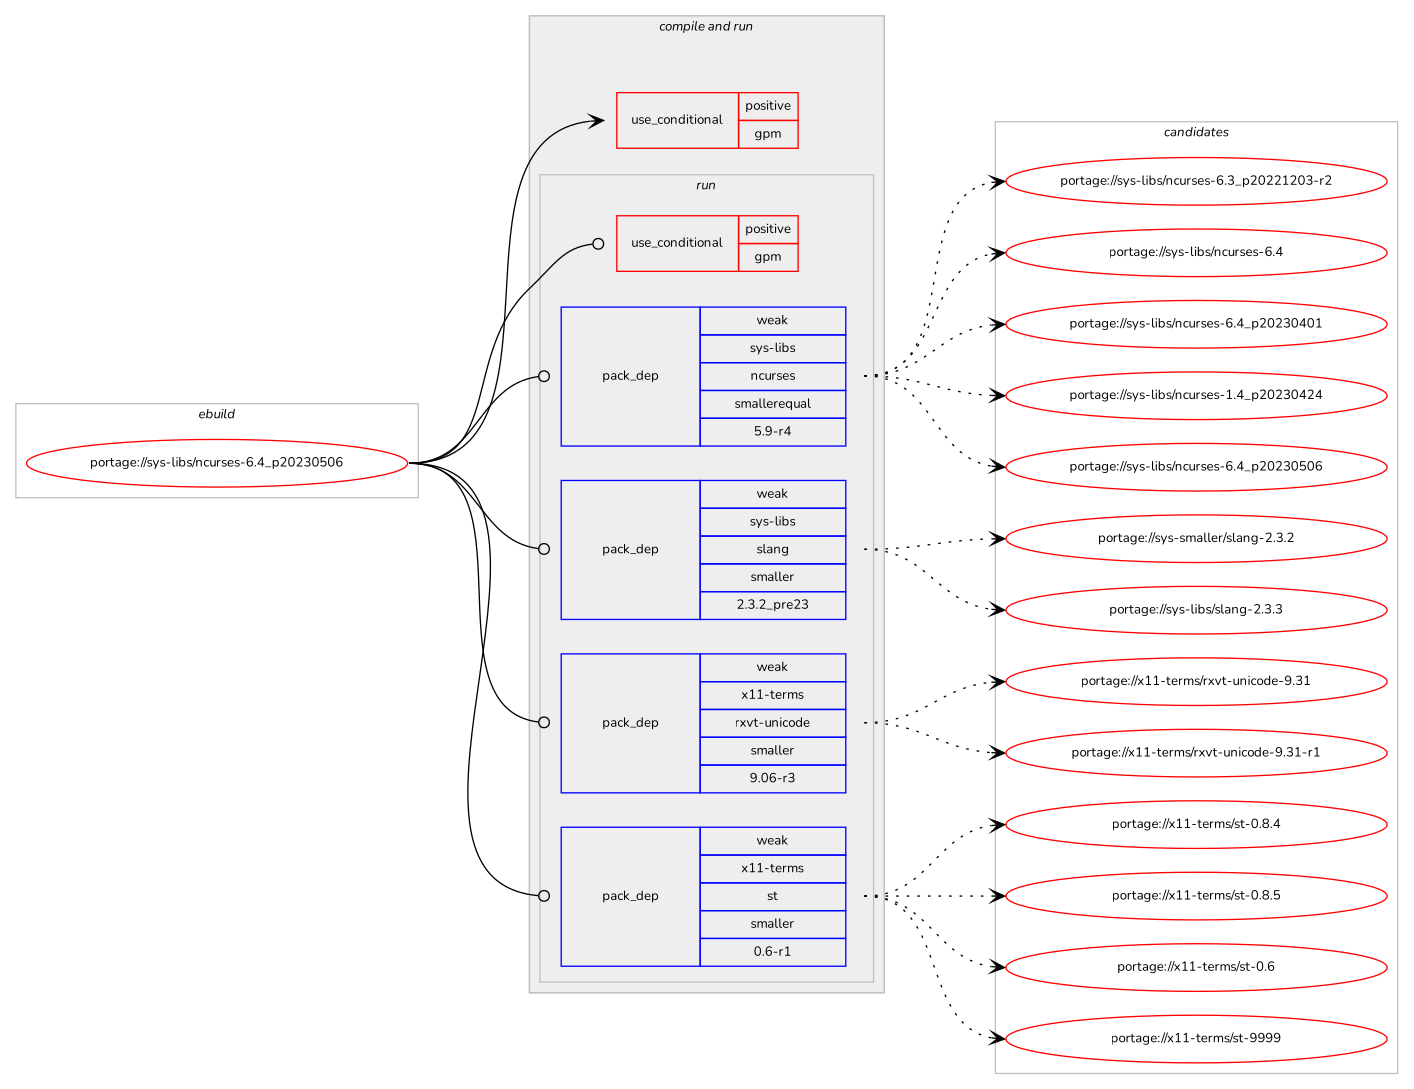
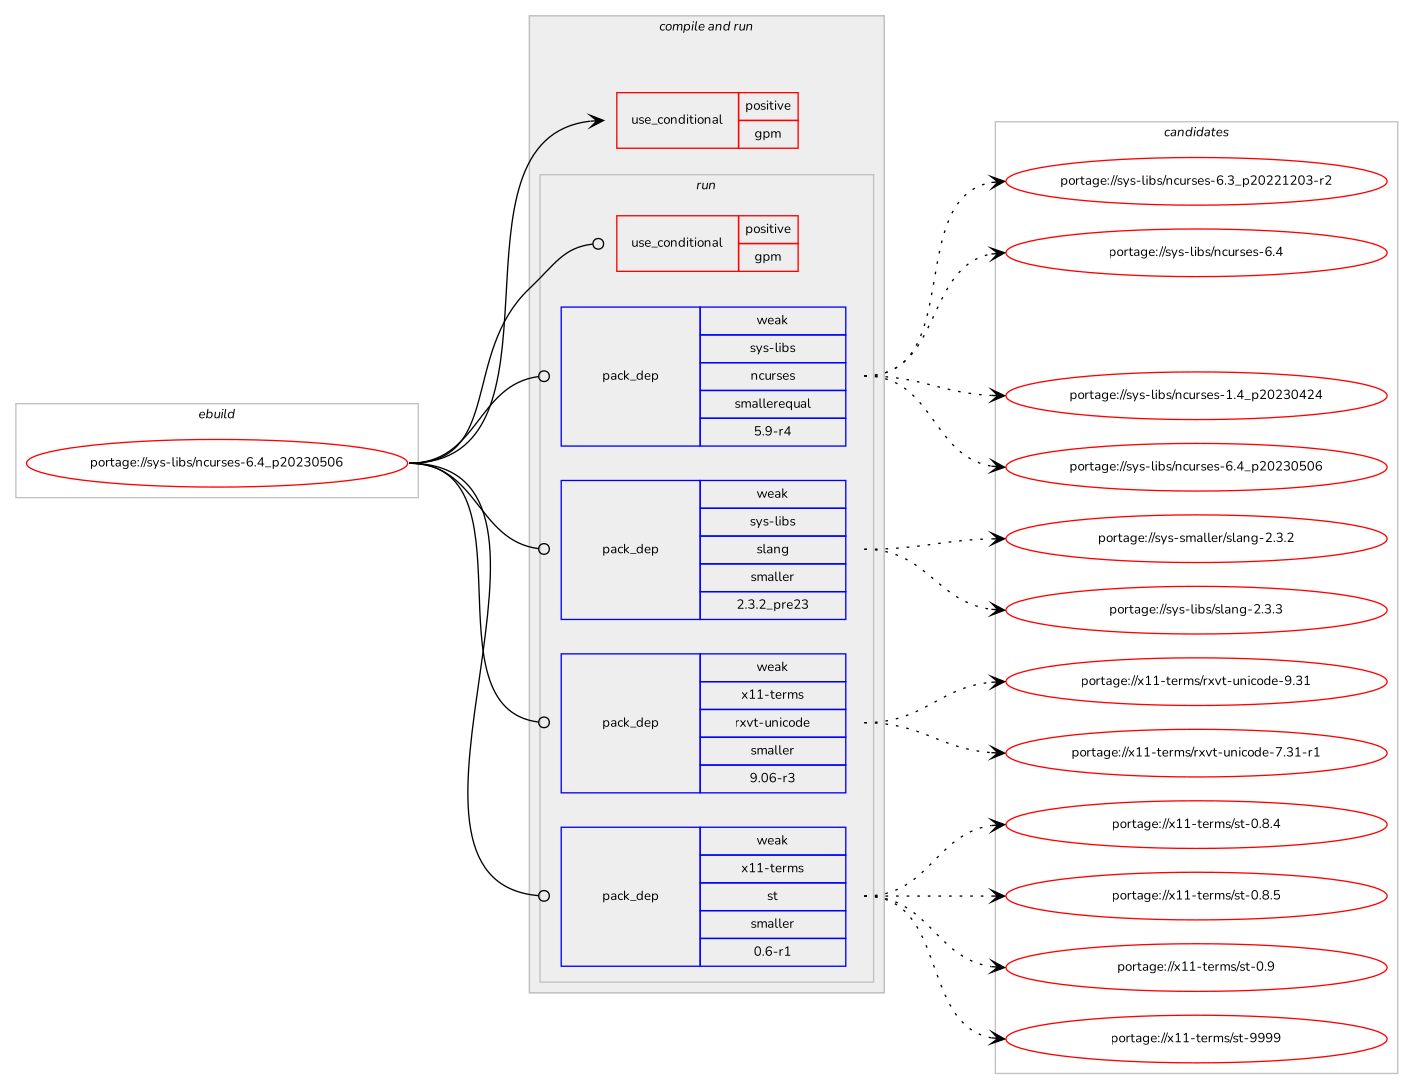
node "portage://sys-libs/ncurses-6.4_p20230401": removed
node "portage://x11-terms/rxvt-unicode-9.31-r1": label "portage://x11-terms/rxvt-unicode-9.31-r1" -> "portage://x11-terms/rxvt-unicode-7.31-r1"
node "portage://x11-terms/st-0.6": label "portage://x11-terms/st-0.6" -> "portage://x11-terms/st-0.9"
